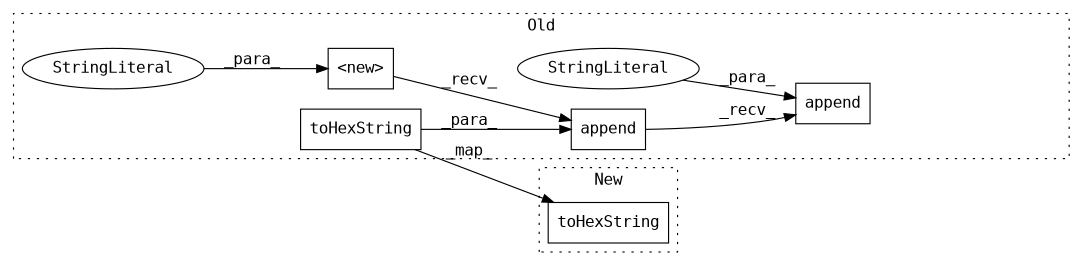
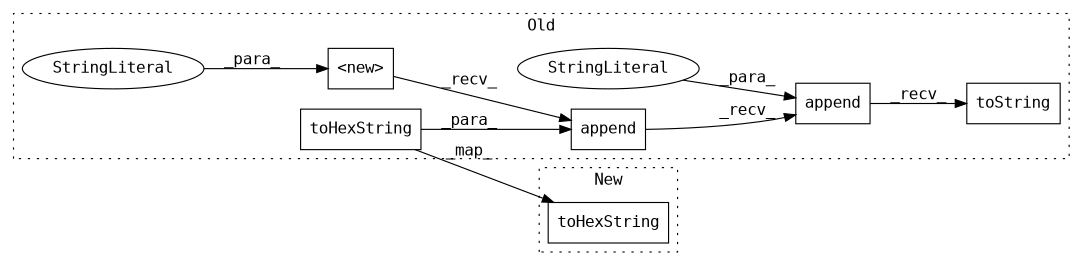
node "toString": added
